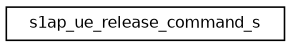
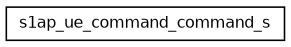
node "s1ap_ue_release_command_s": label "s1ap_ue_release_command_s" -> "s1ap_ue_command_command_s"
